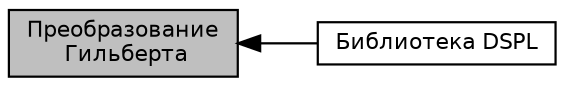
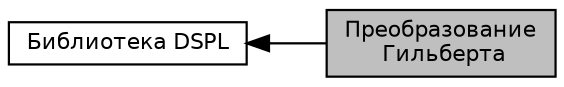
edge "Библиотека DSPL" -> "Преобразование Гильберта": reversed
